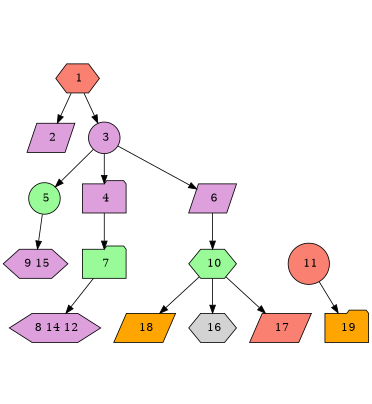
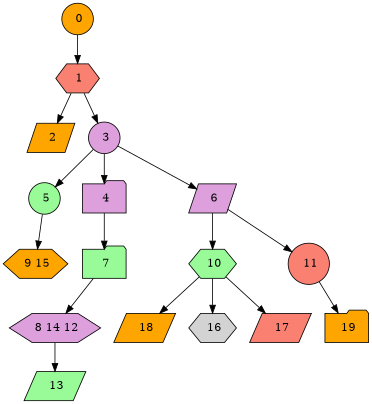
node "0": added
node "2": fillcolor plum -> orange
edge "6" -> "11": added
node "9 15": fillcolor plum -> orange
node "13": added
